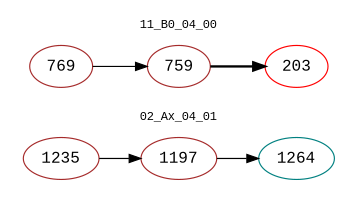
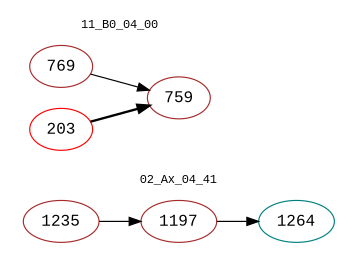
edge "759" -> "203": reversed
cluster "02_Ax_04_01": label "02_Ax_04_01" -> "02_Ax_04_41"
